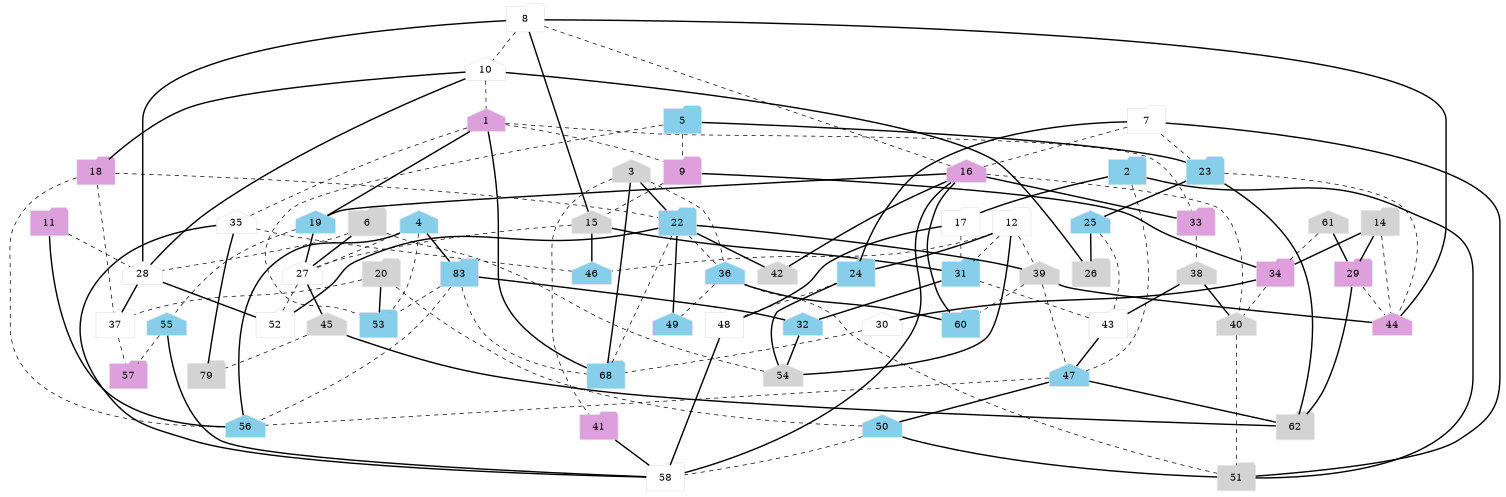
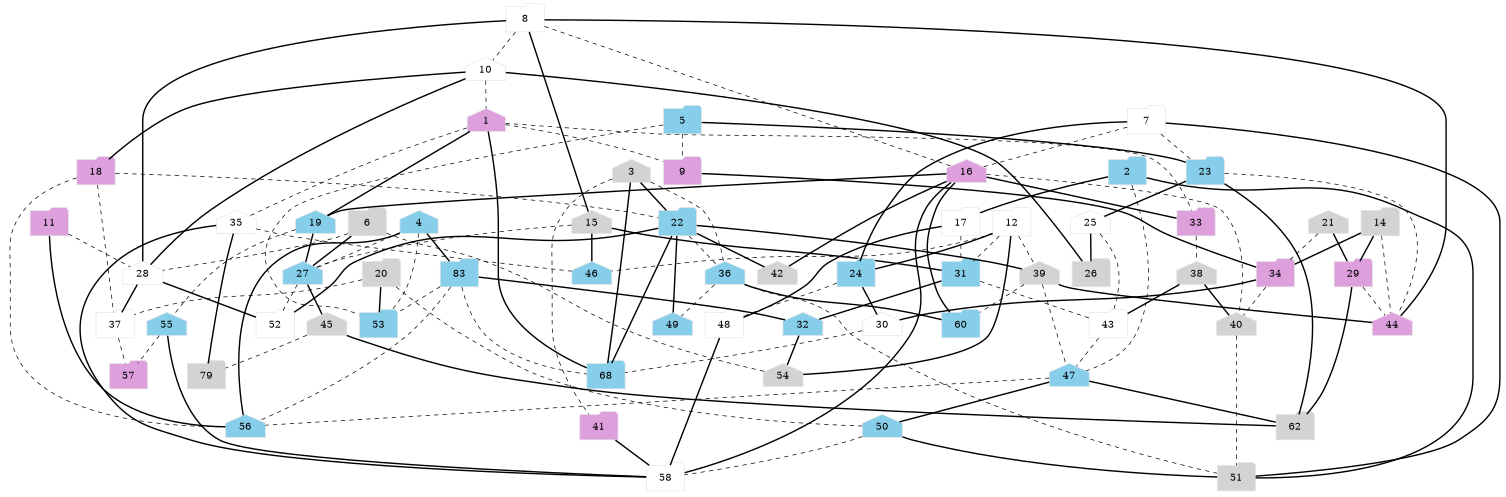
edge "9" -- "15": removed
node "25": fillcolor skyblue -> white
node "61": label "61" -> "21"
node "27": fillcolor white -> skyblue
edge "22" -- "68": style dashed -> bold
edge "24" -- "54": now "24" -- "30"
edge "43" -- "47": style bold -> dashed
